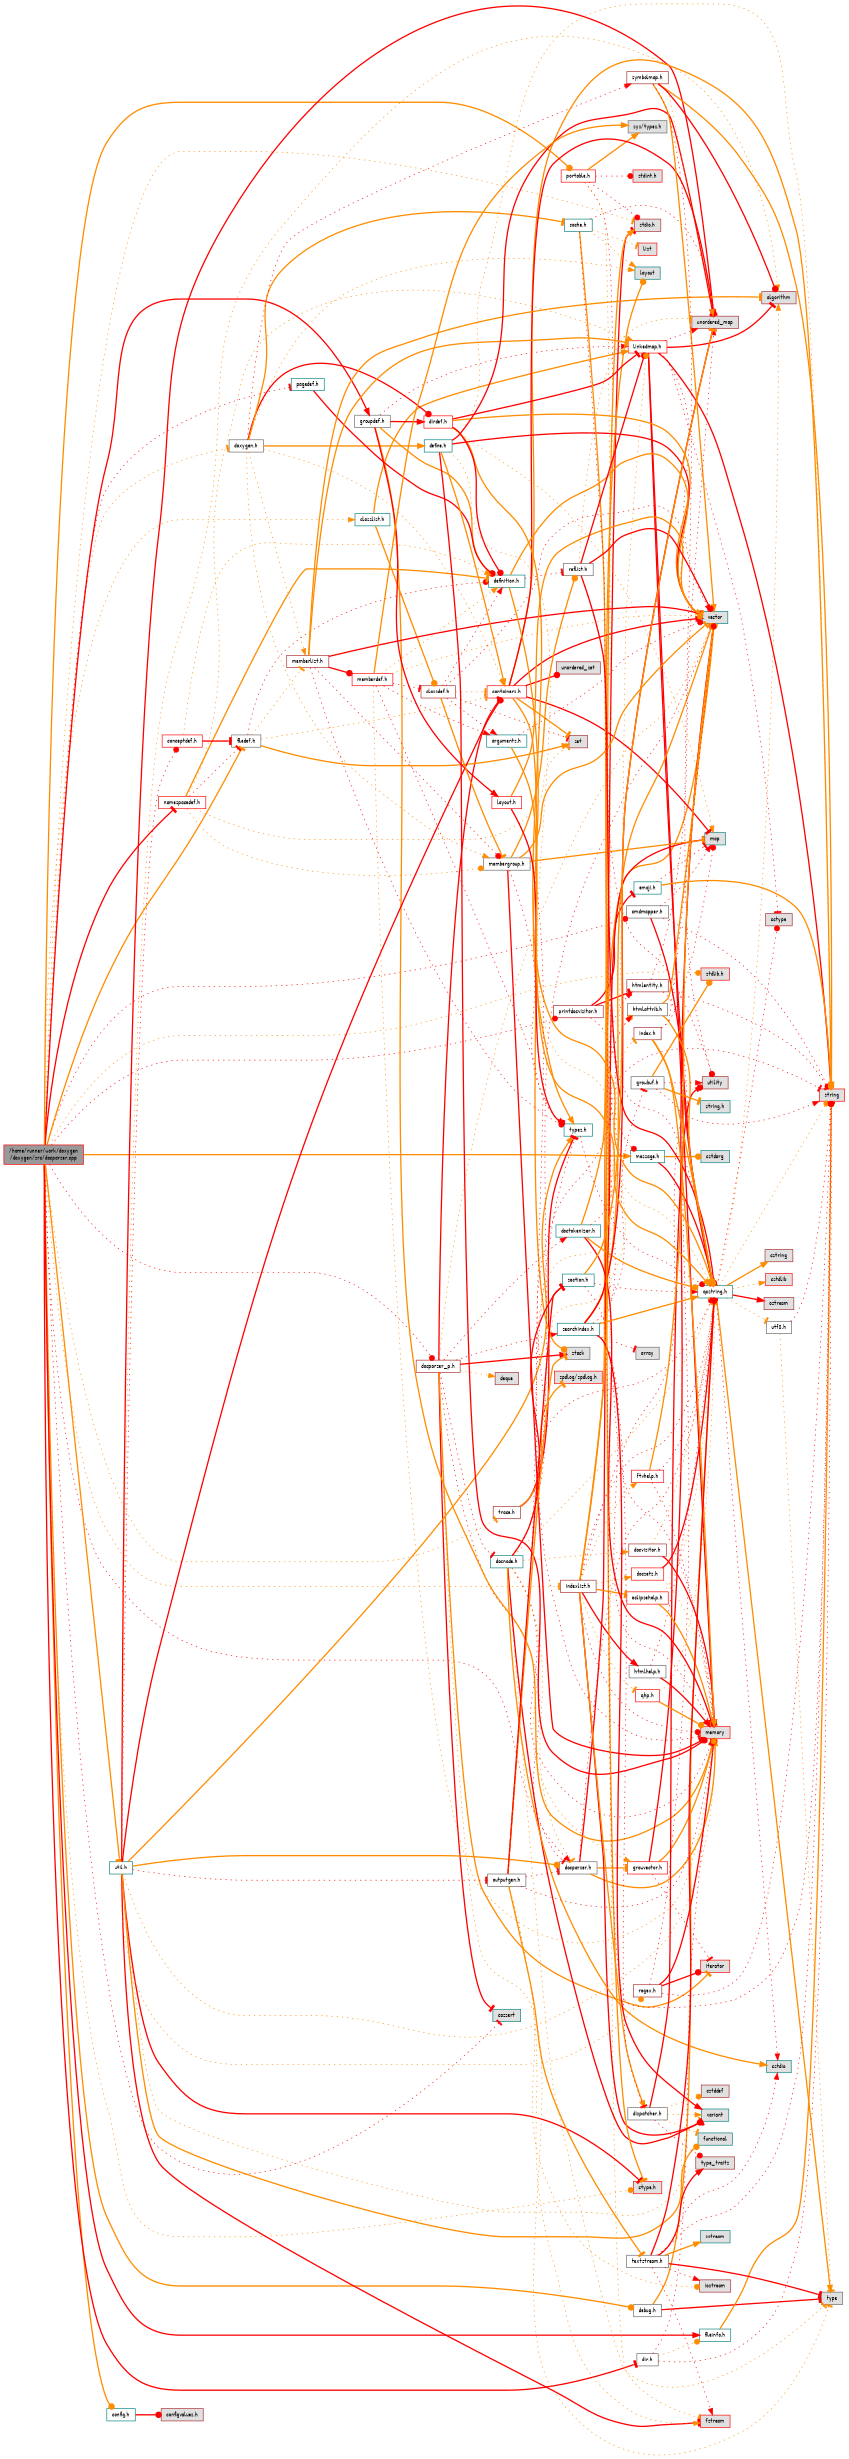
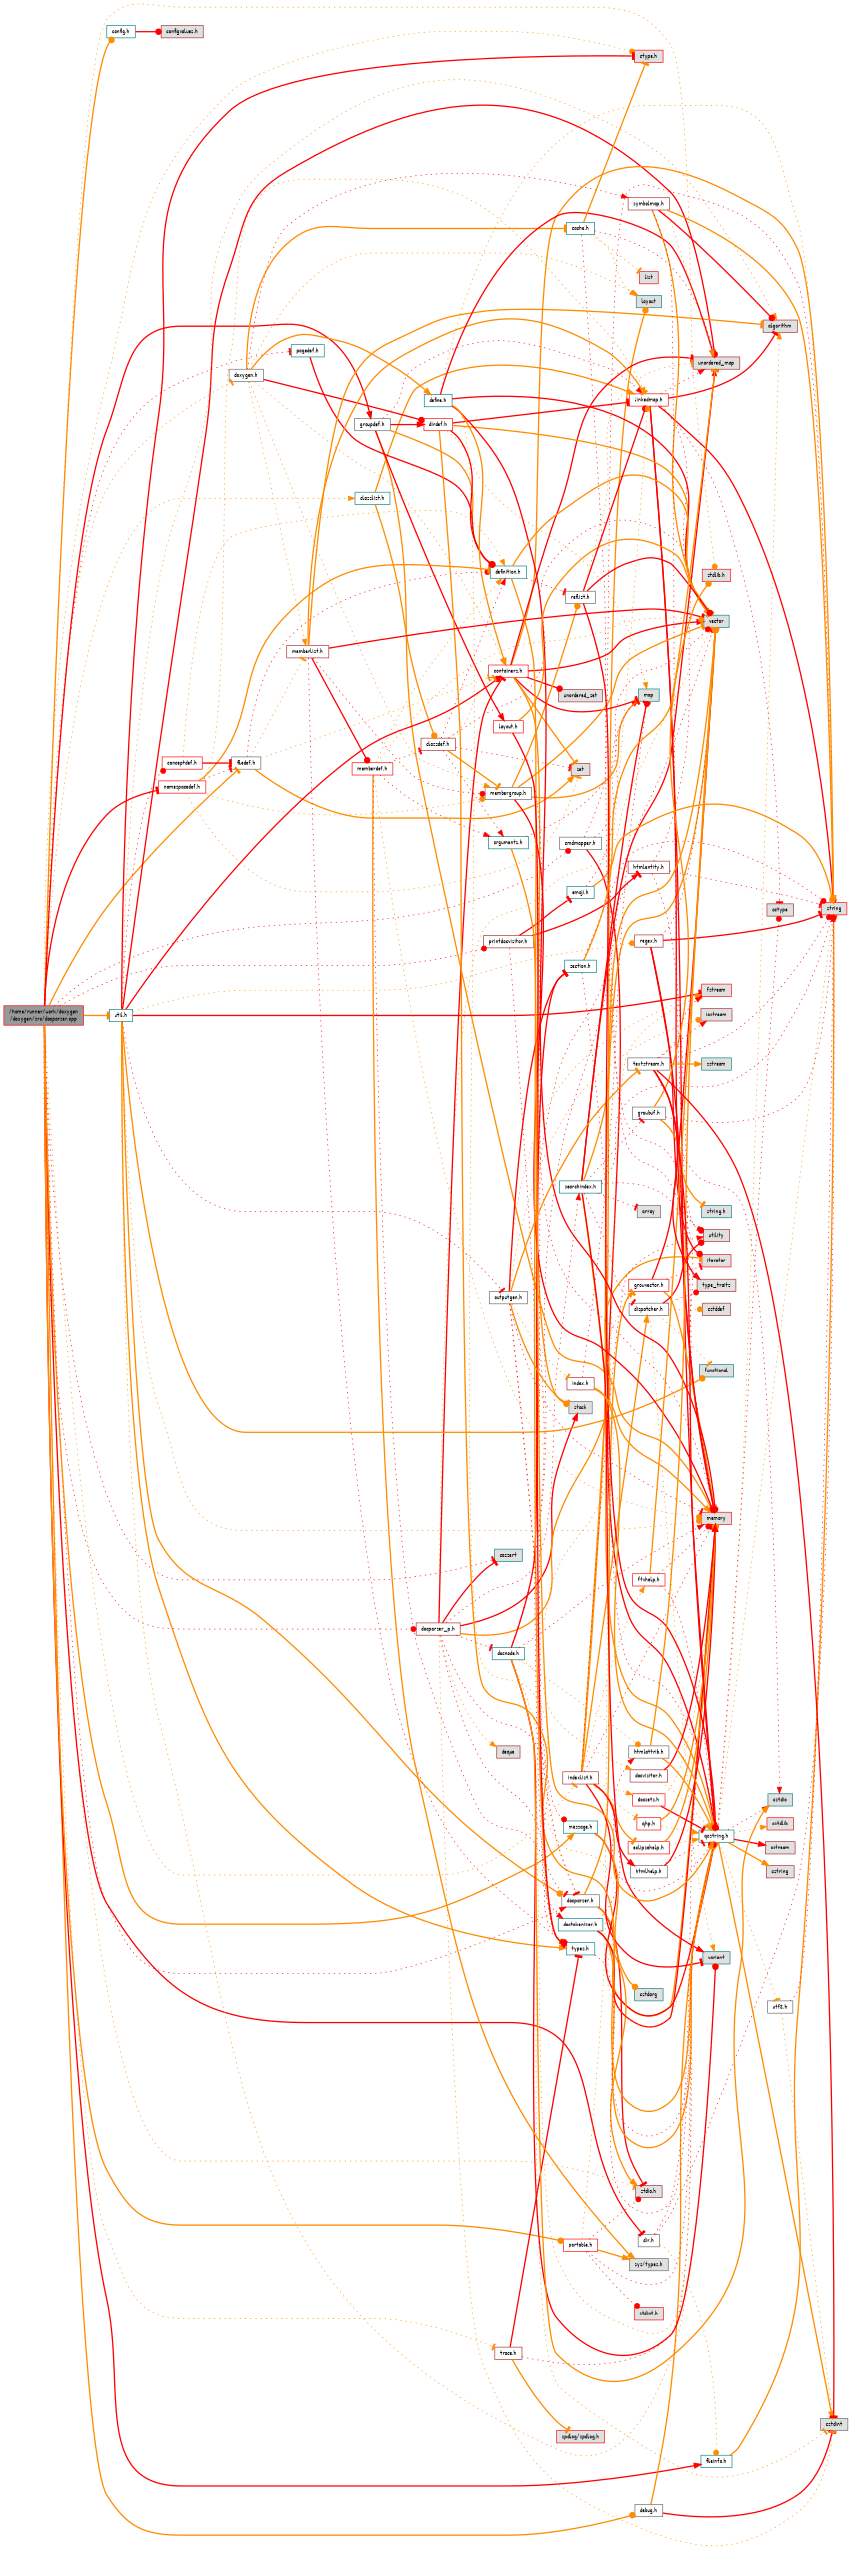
edge "index.h" -> "vector": removed
edge "regex.h" -> "string": style dotted -> bold
node "type": label "type" -> "cstdint"
